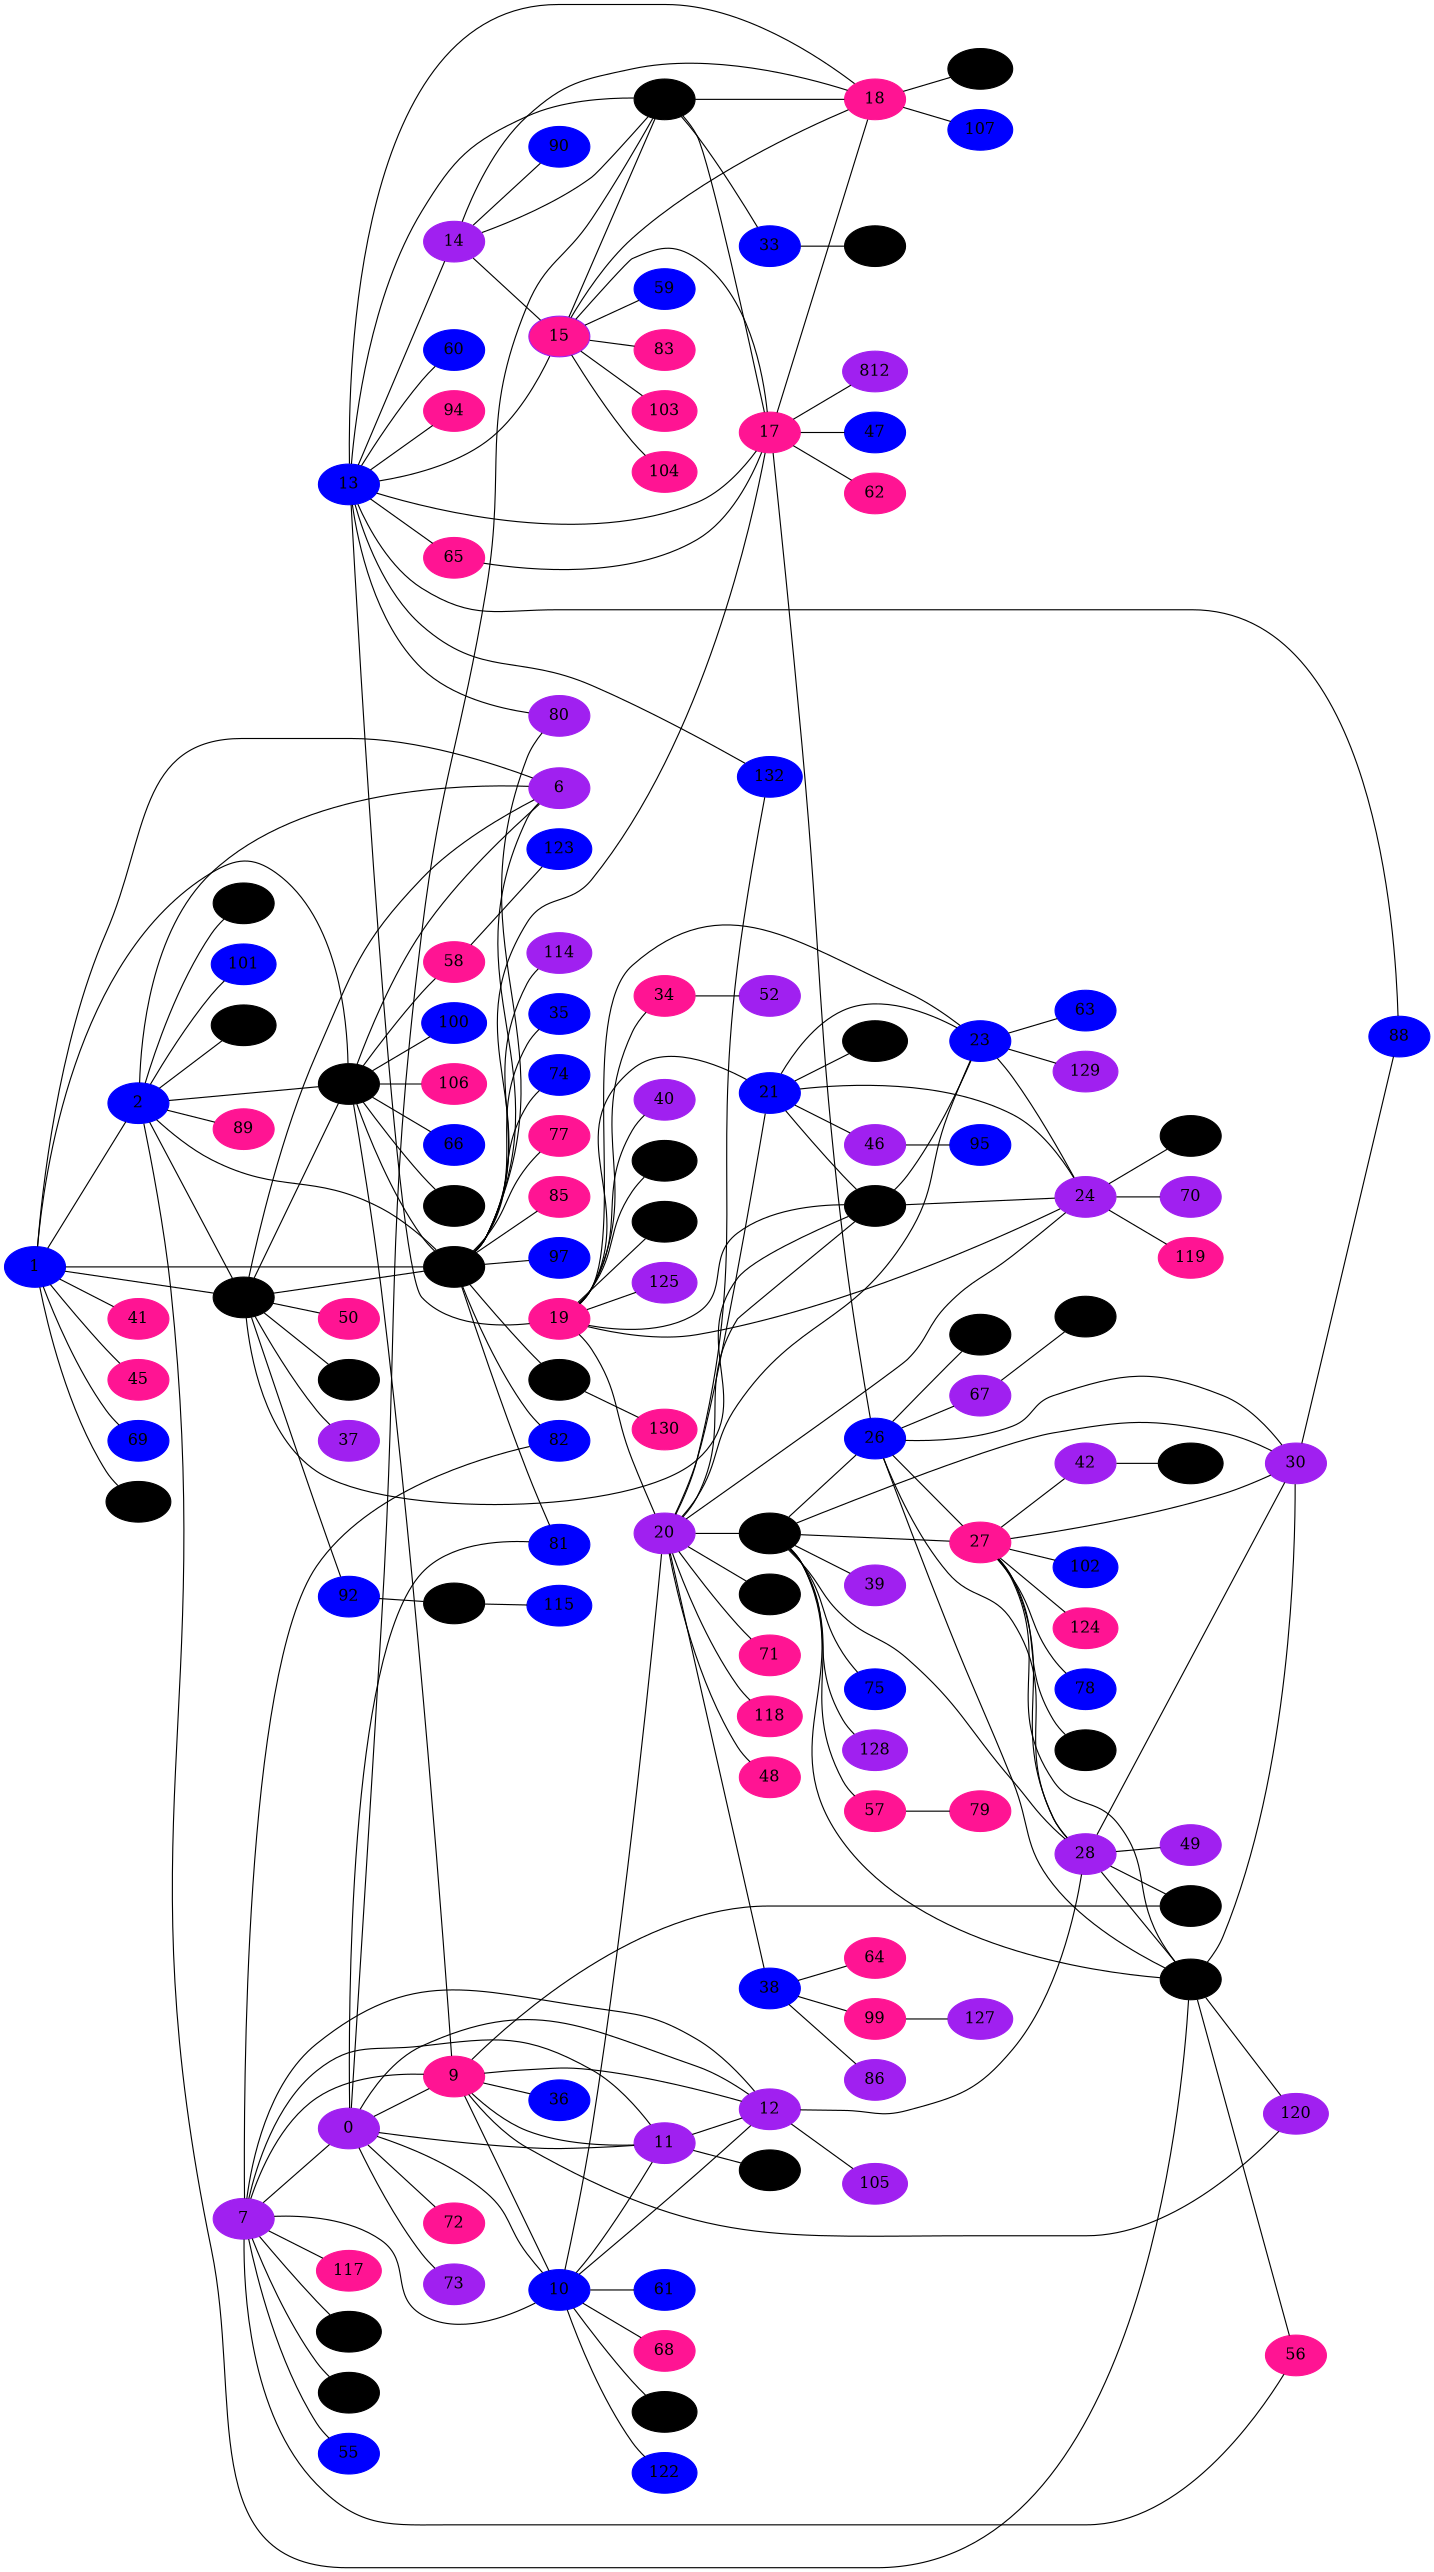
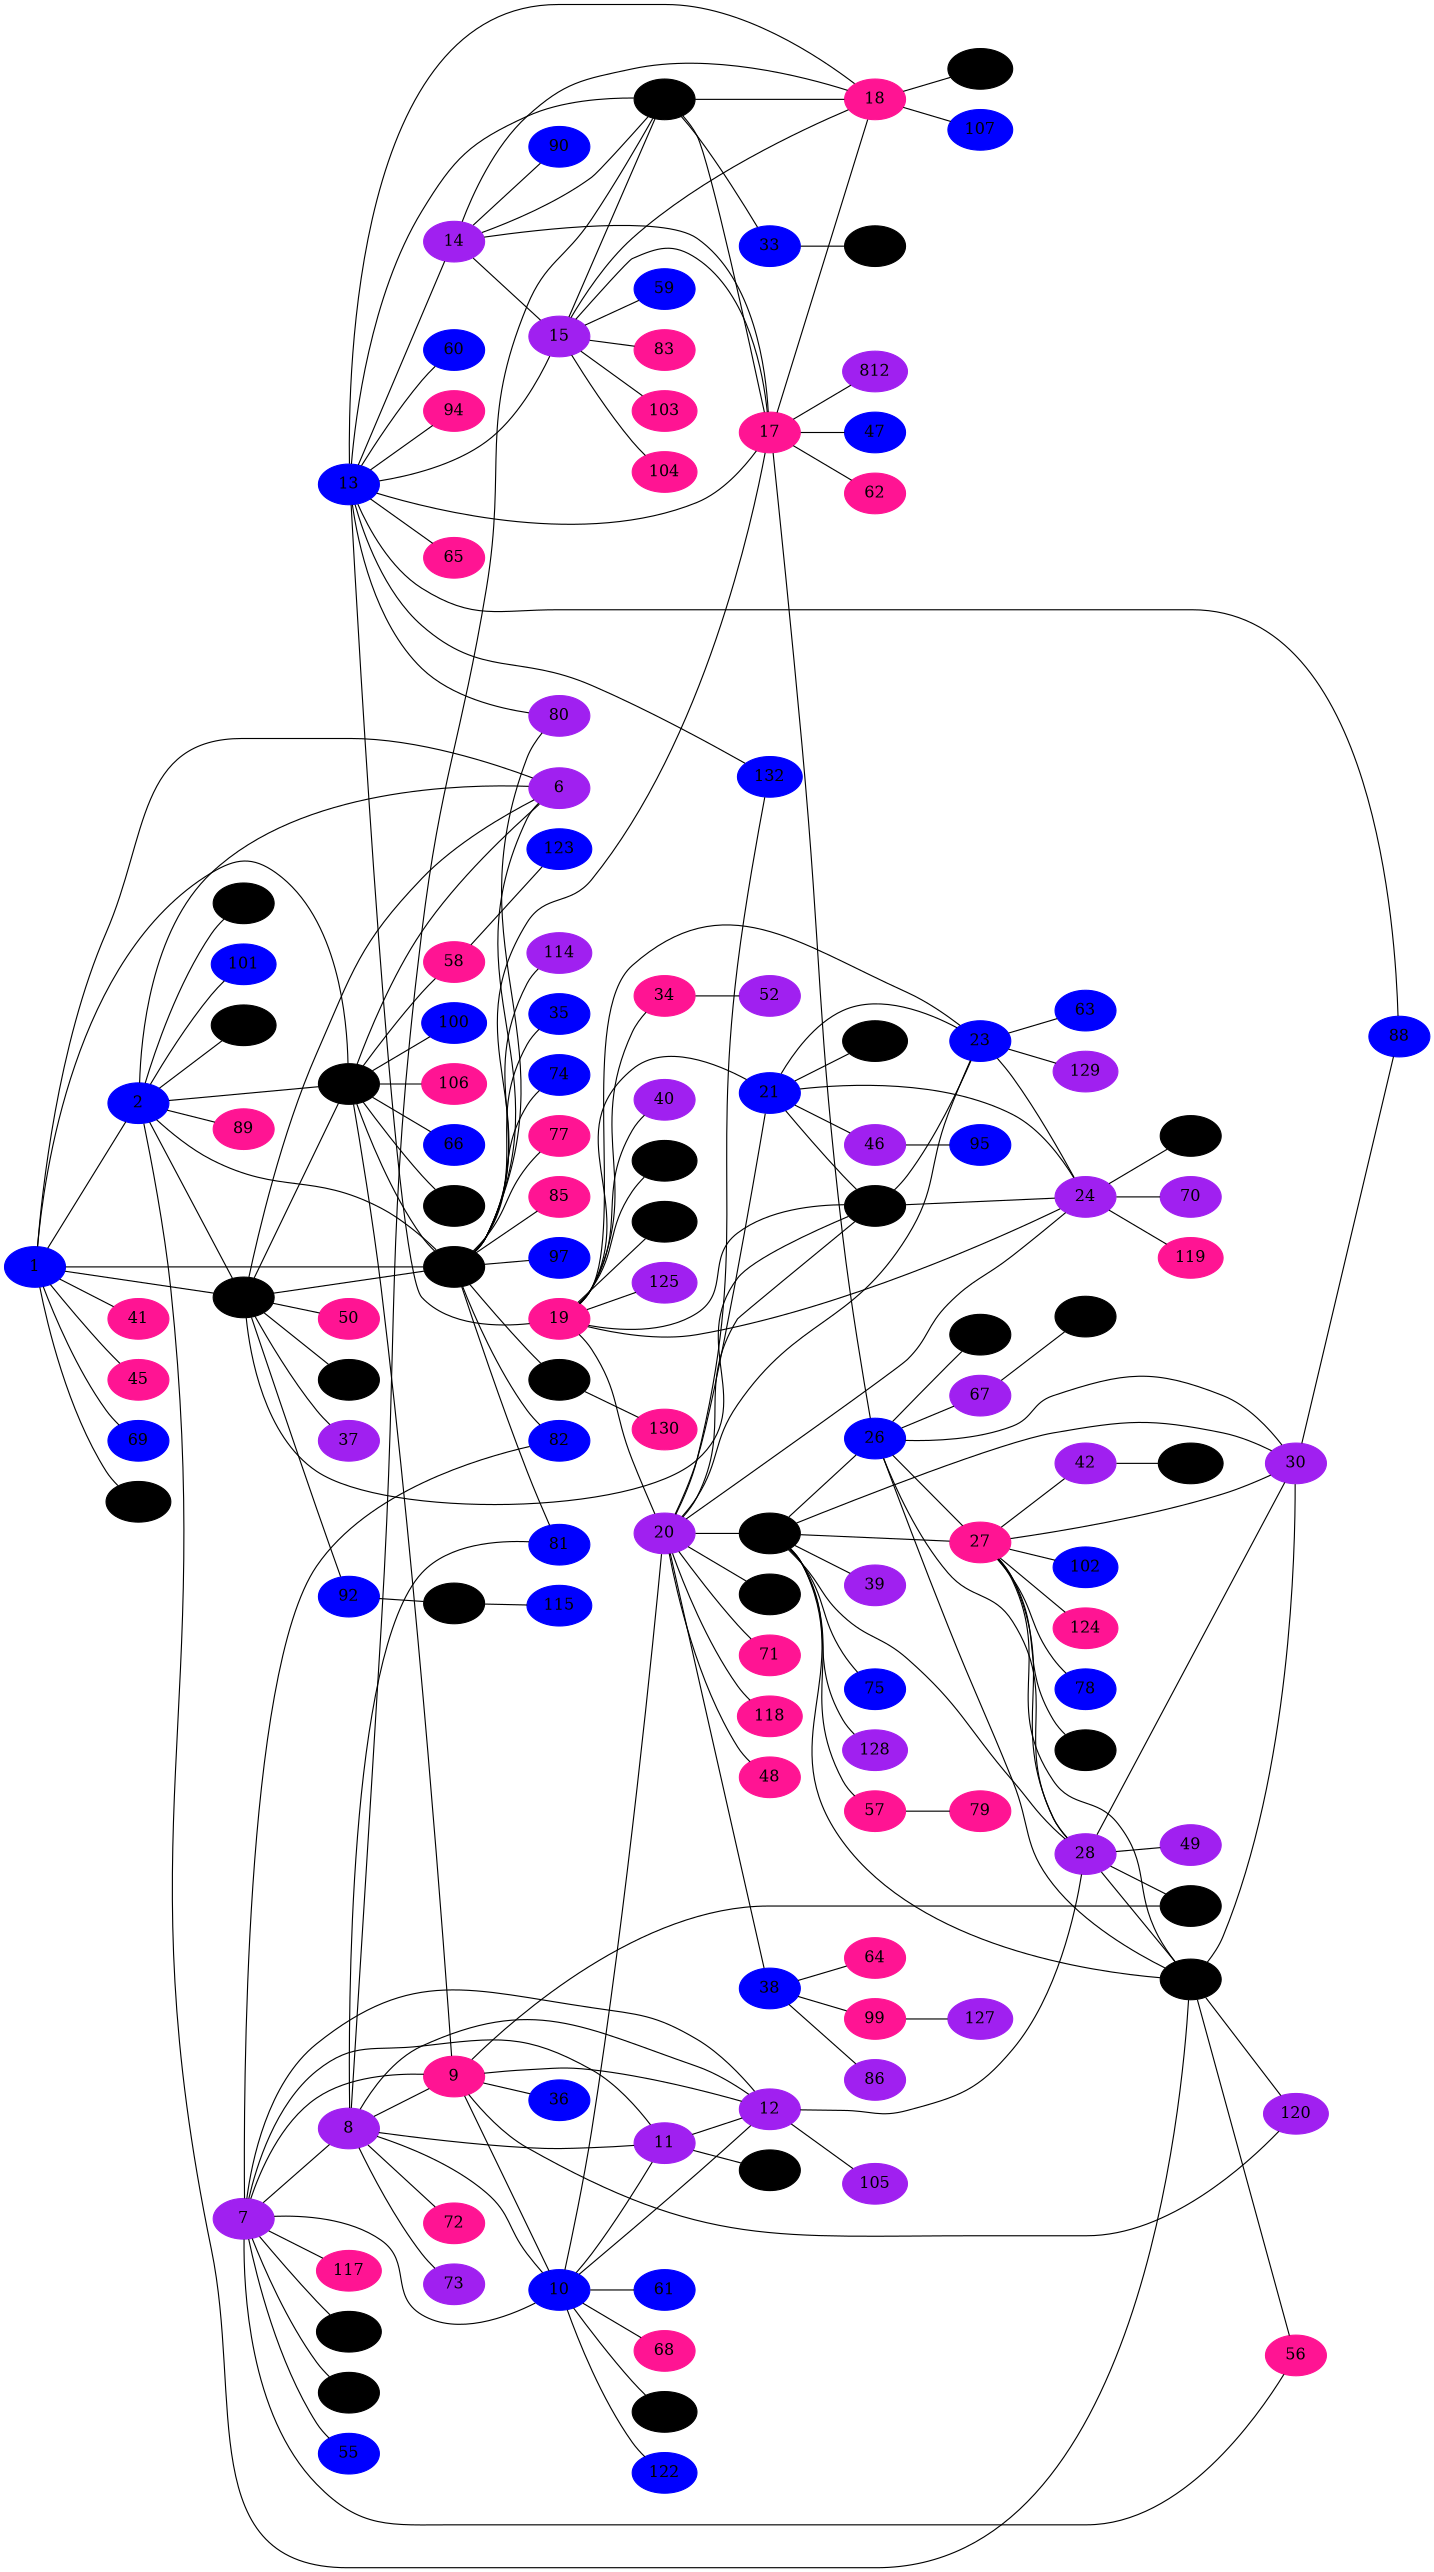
node "15": fillcolor deeppink -> purple
edge "17" -- "65": now "17" -- "14"
node "0": label "0" -> "8"
edge "9" -- "11": removed
